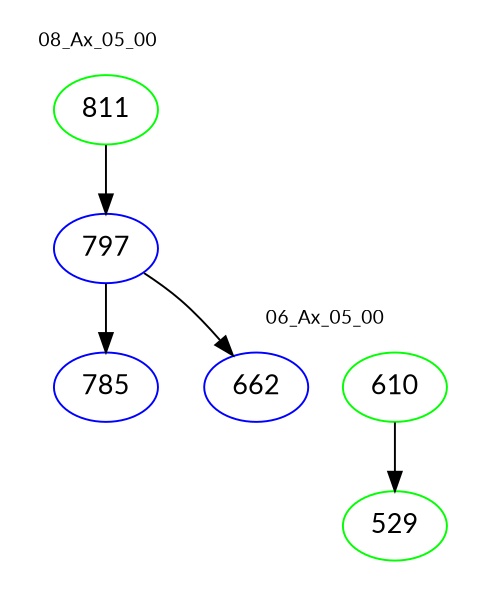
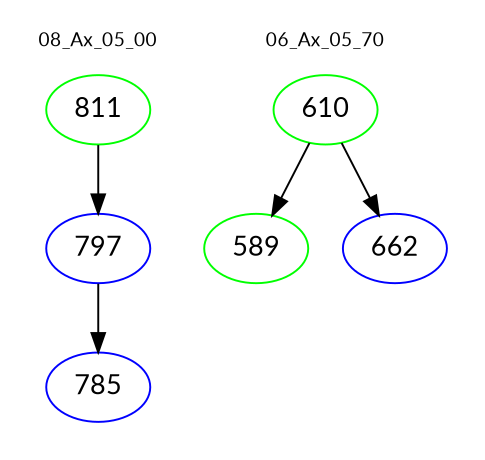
cluster "06_Ax_05_00": label "06_Ax_05_00" -> "06_Ax_05_70"
edge "797" -> "662": now "610" -> "662"
node "529": label "529" -> "589"
